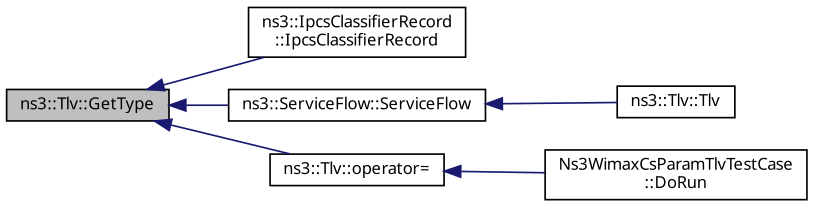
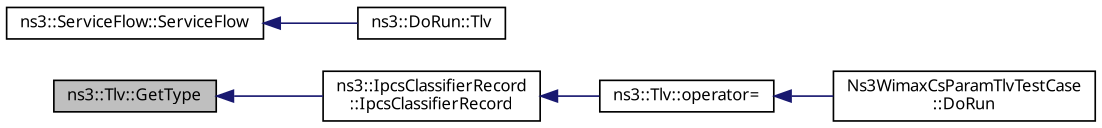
node "ns3::Tlv::Tlv": label "ns3::Tlv::Tlv" -> "ns3::DoRun::Tlv"
edge "ns3::ServiceFlow::ServiceFlow" -> "ns3::Tlv::GetType": removed
edge "ns3::Tlv::operator=" -> "ns3::Tlv::GetType": now "ns3::Tlv::operator=" -> "ns3::IpcsClassifierRecord ::IpcsClassifierRecord"
